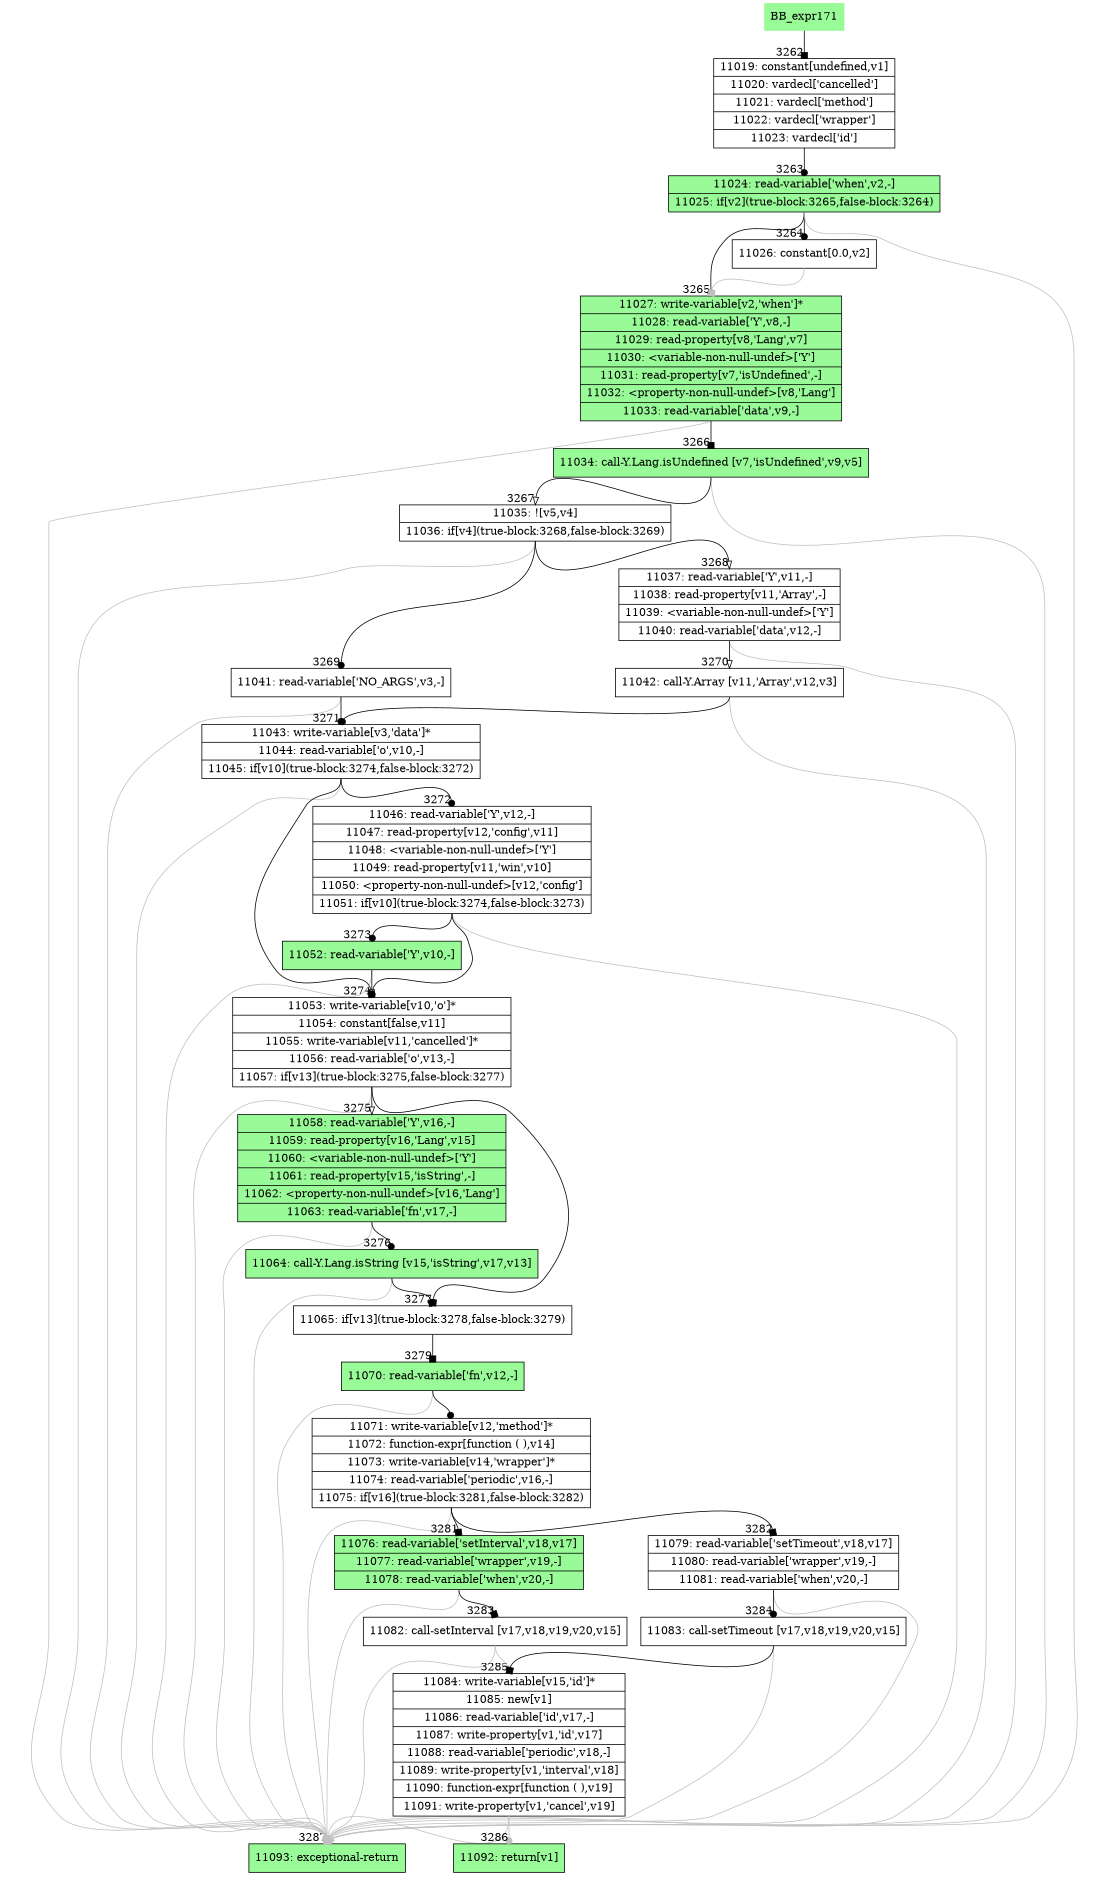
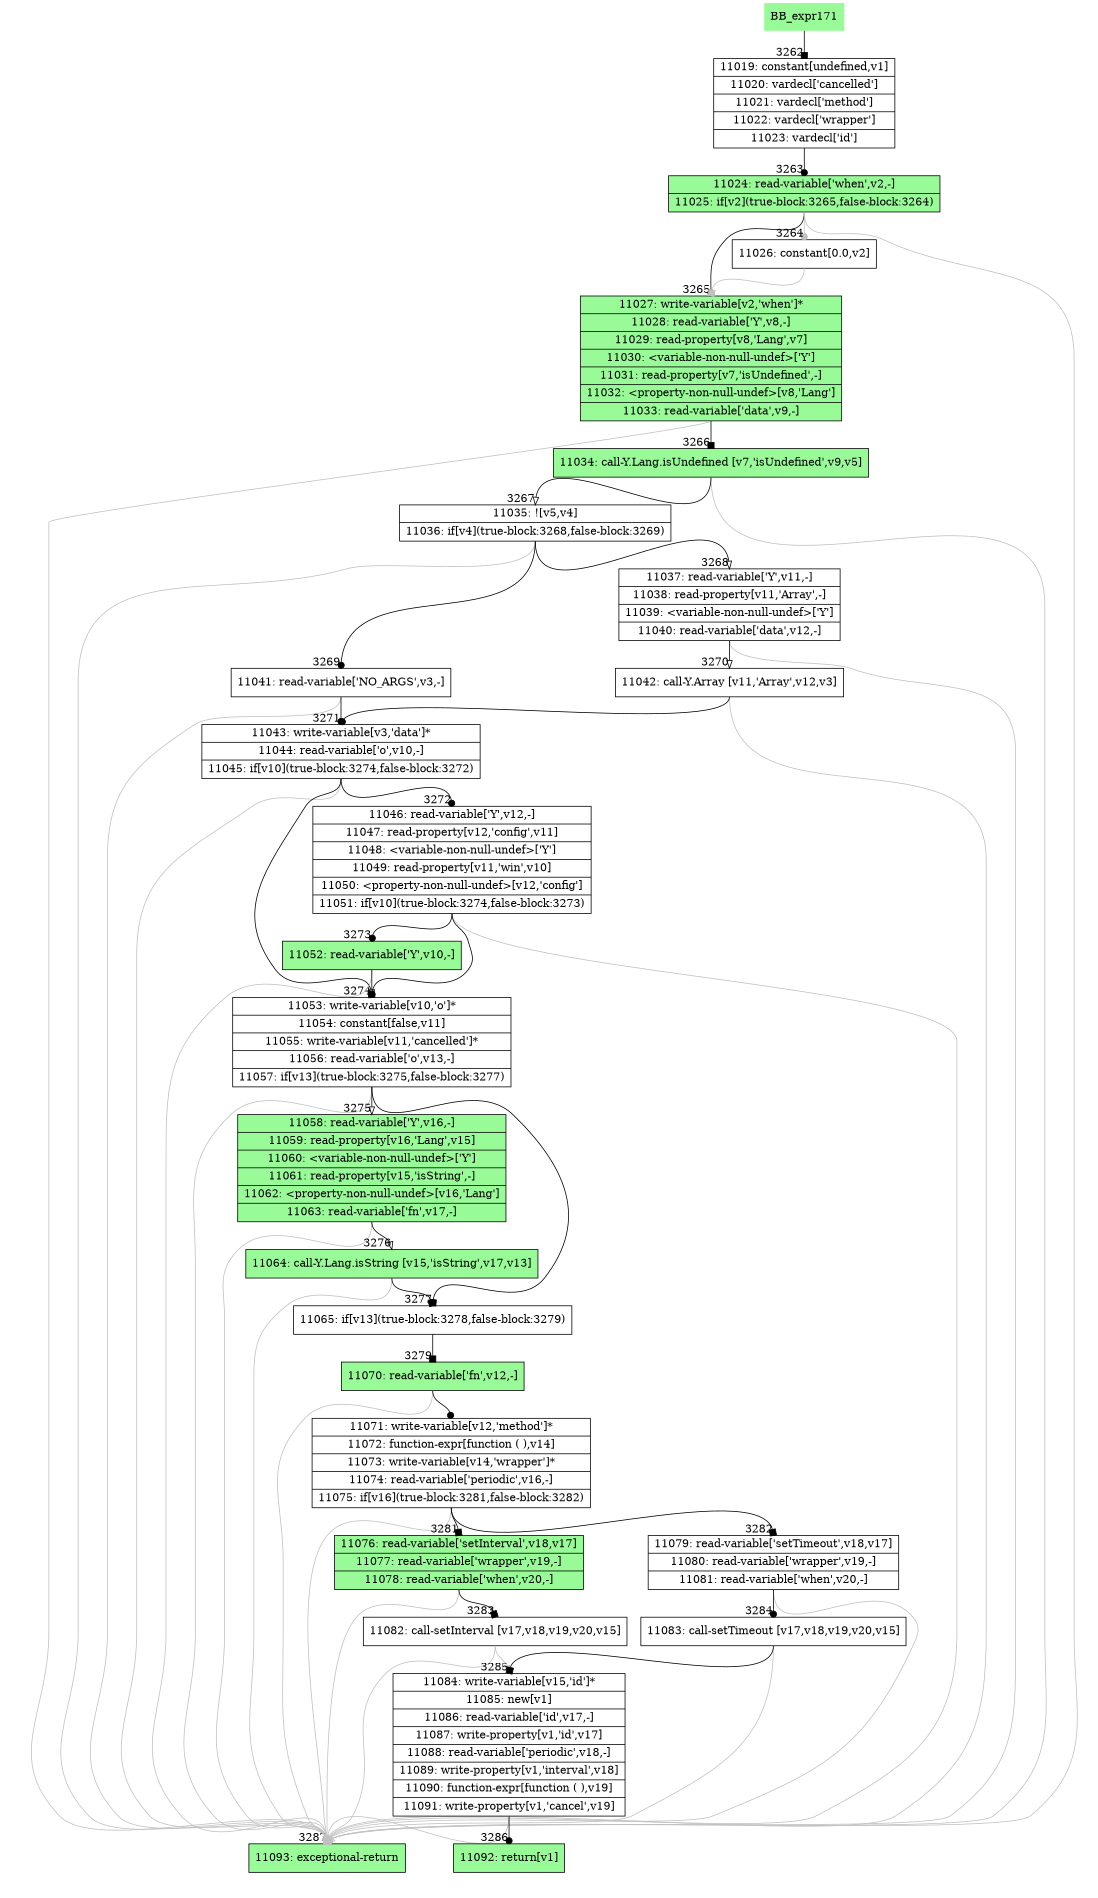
edge "11024: read-variable['when',v2,-]" -> "11026: constant[0.0,v2]": color black -> gray
edge "11058: read-variable['Y',v16,-]" -> "11064: call-Y.Lang.isString [v15,'isString',v17,v13]": arrowhead dot -> onormal
edge "11084: write-variable[v15,'id']*" -> "11092: return[v1]": color gray -> black
